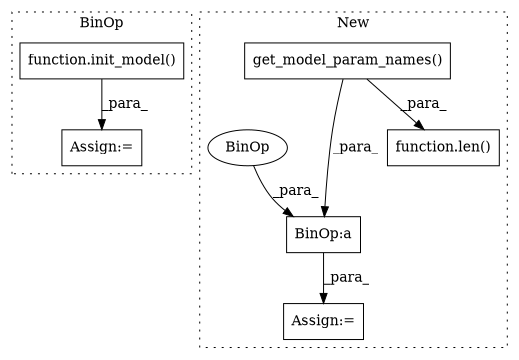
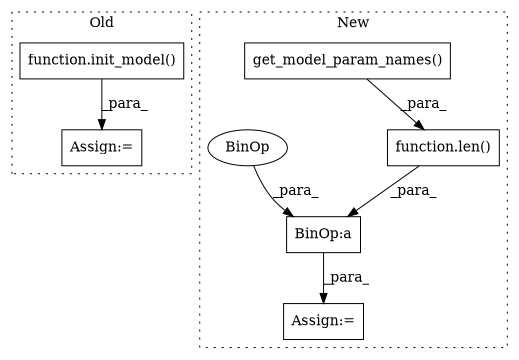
cluster "BinOp": label "BinOp" -> "Old"
edge "get_model_param_names()" -> "BinOp:a": now "function.len()" -> "BinOp:a"
